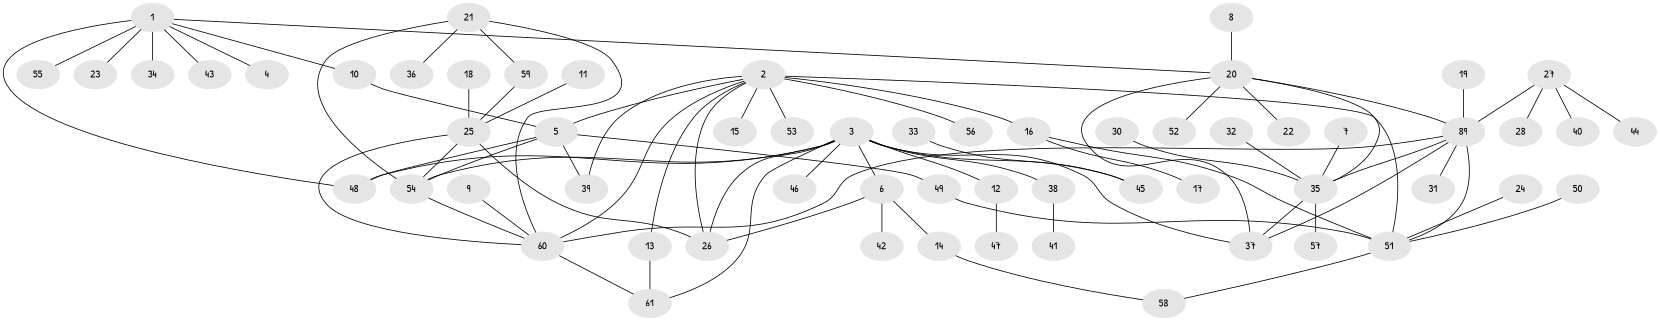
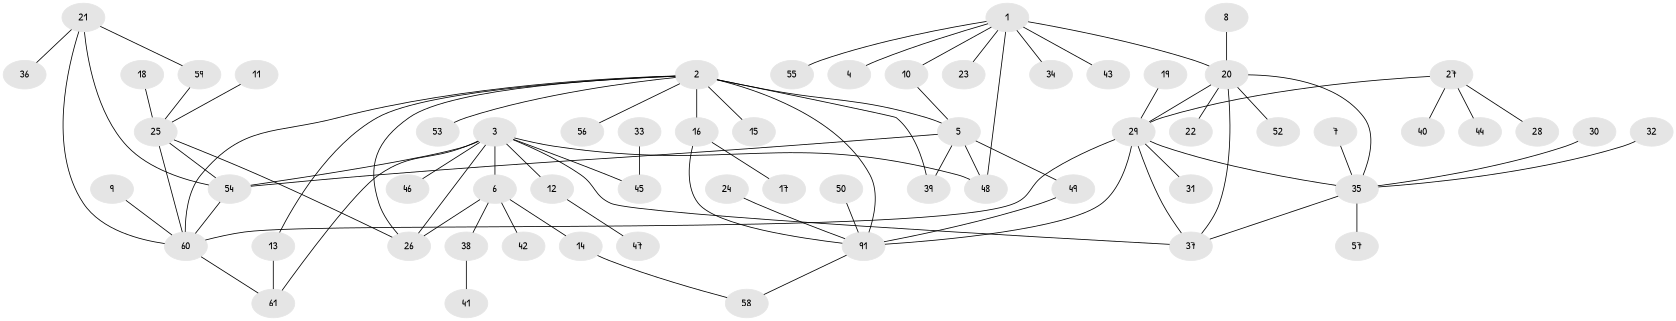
node "89": label "89" -> "29"
edge "3" -- "38": now "6" -- "38"
node "51": label "51" -> "91"
